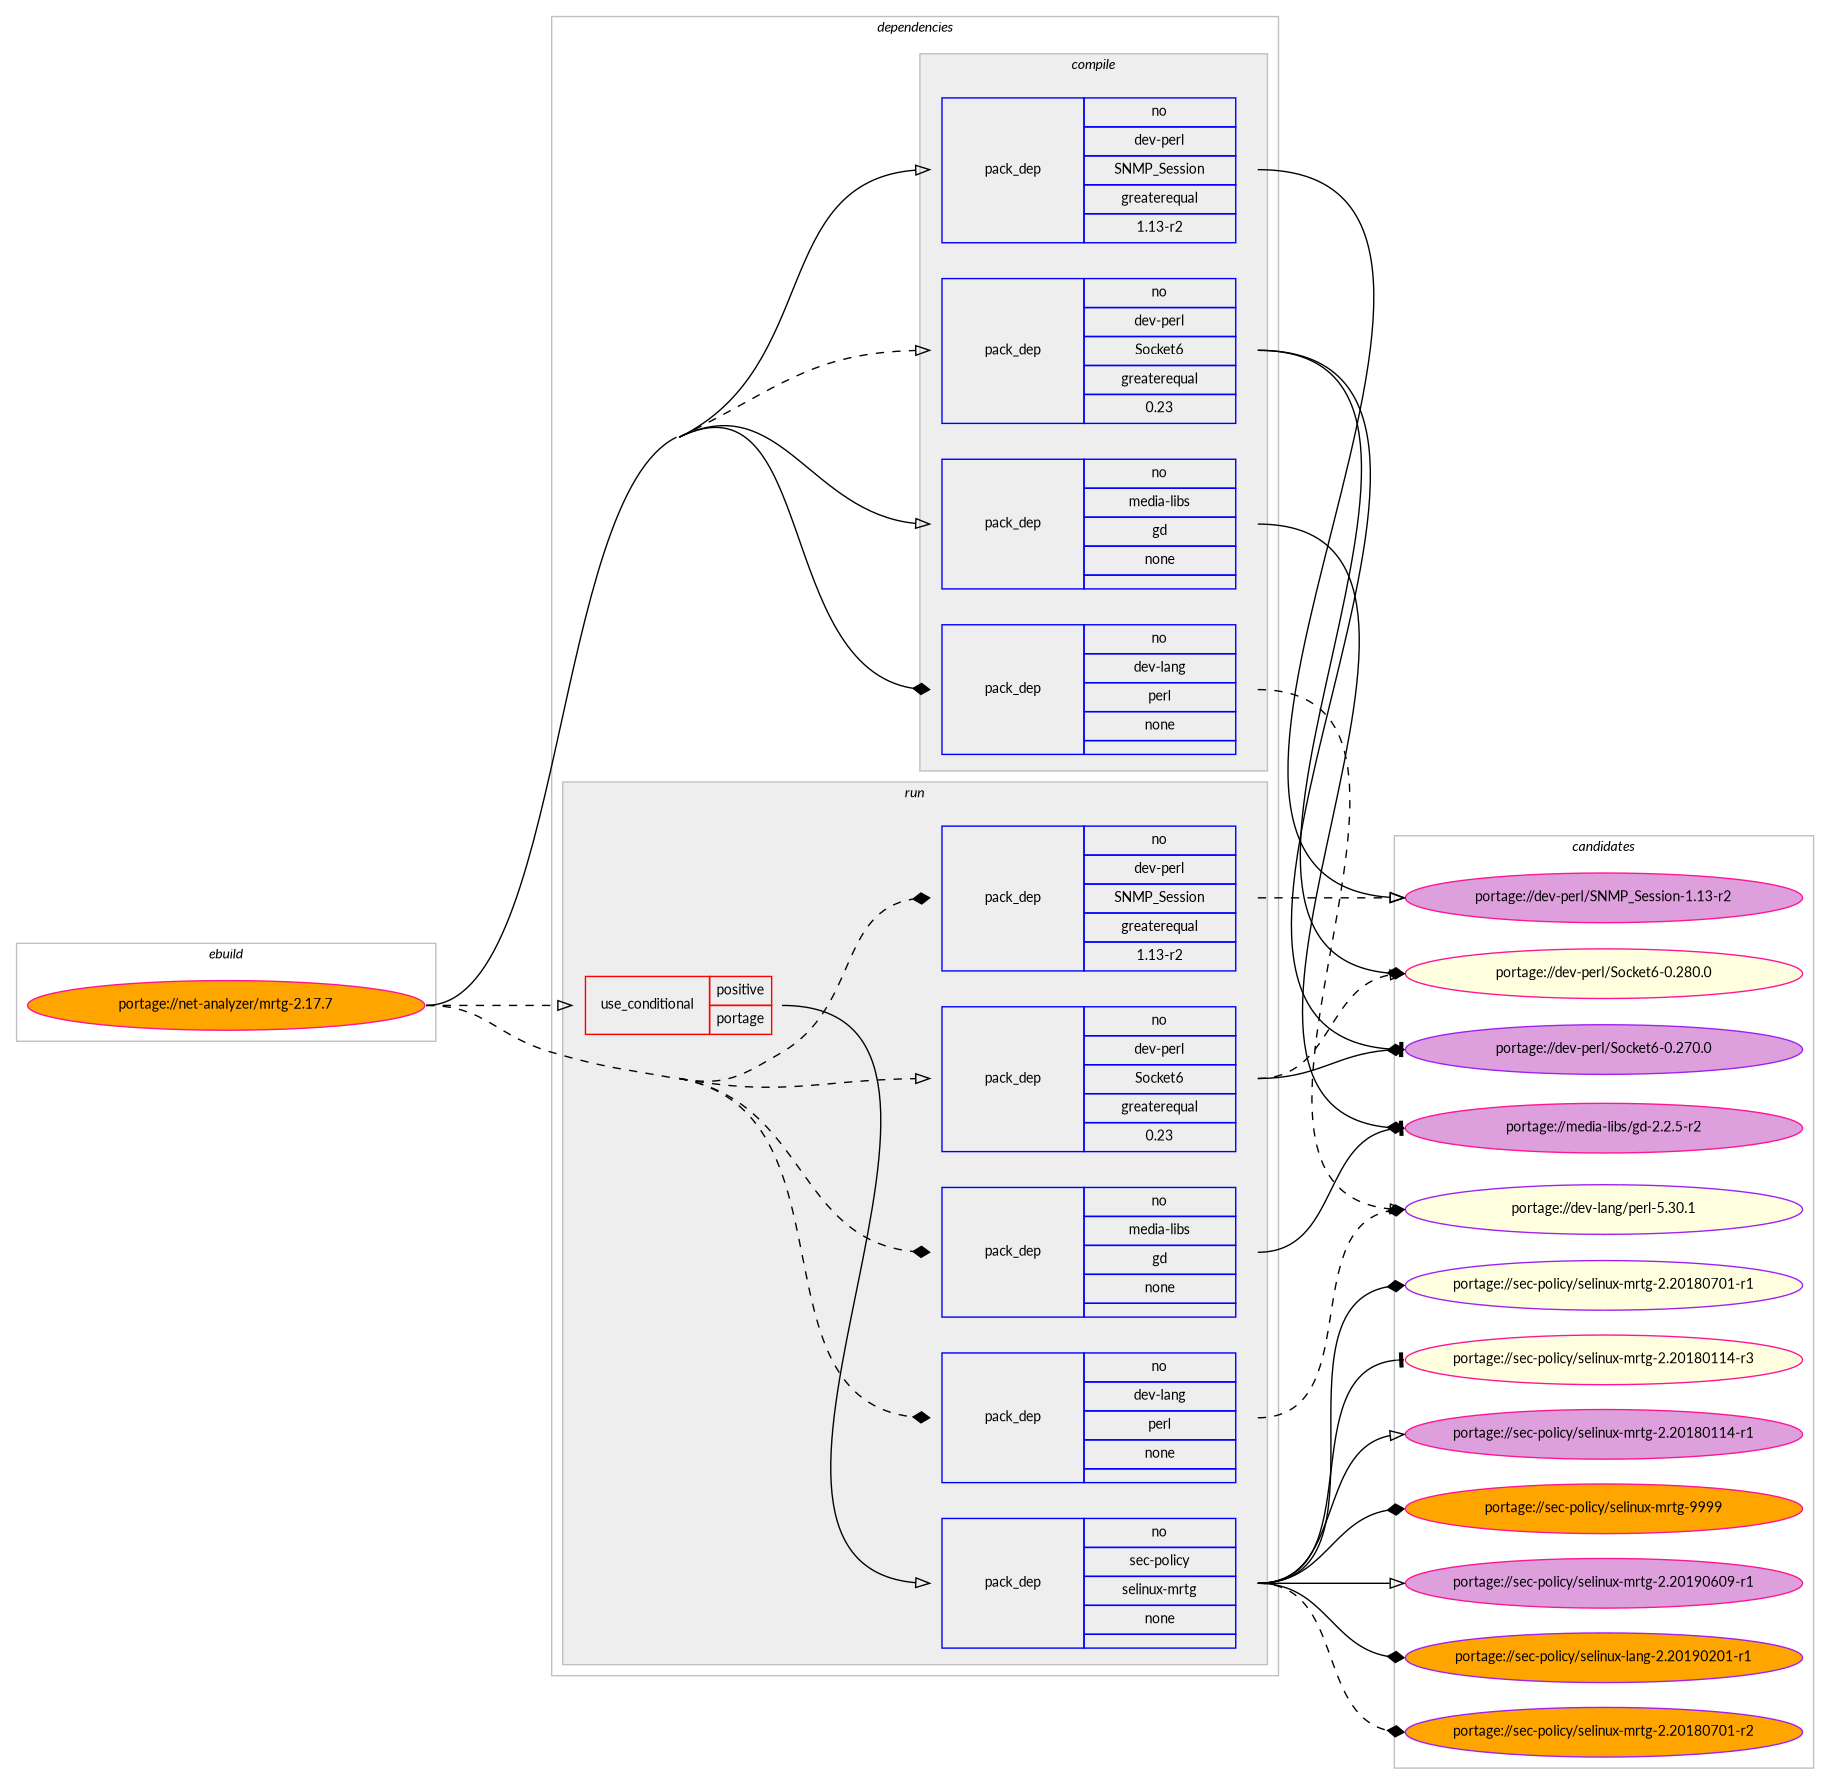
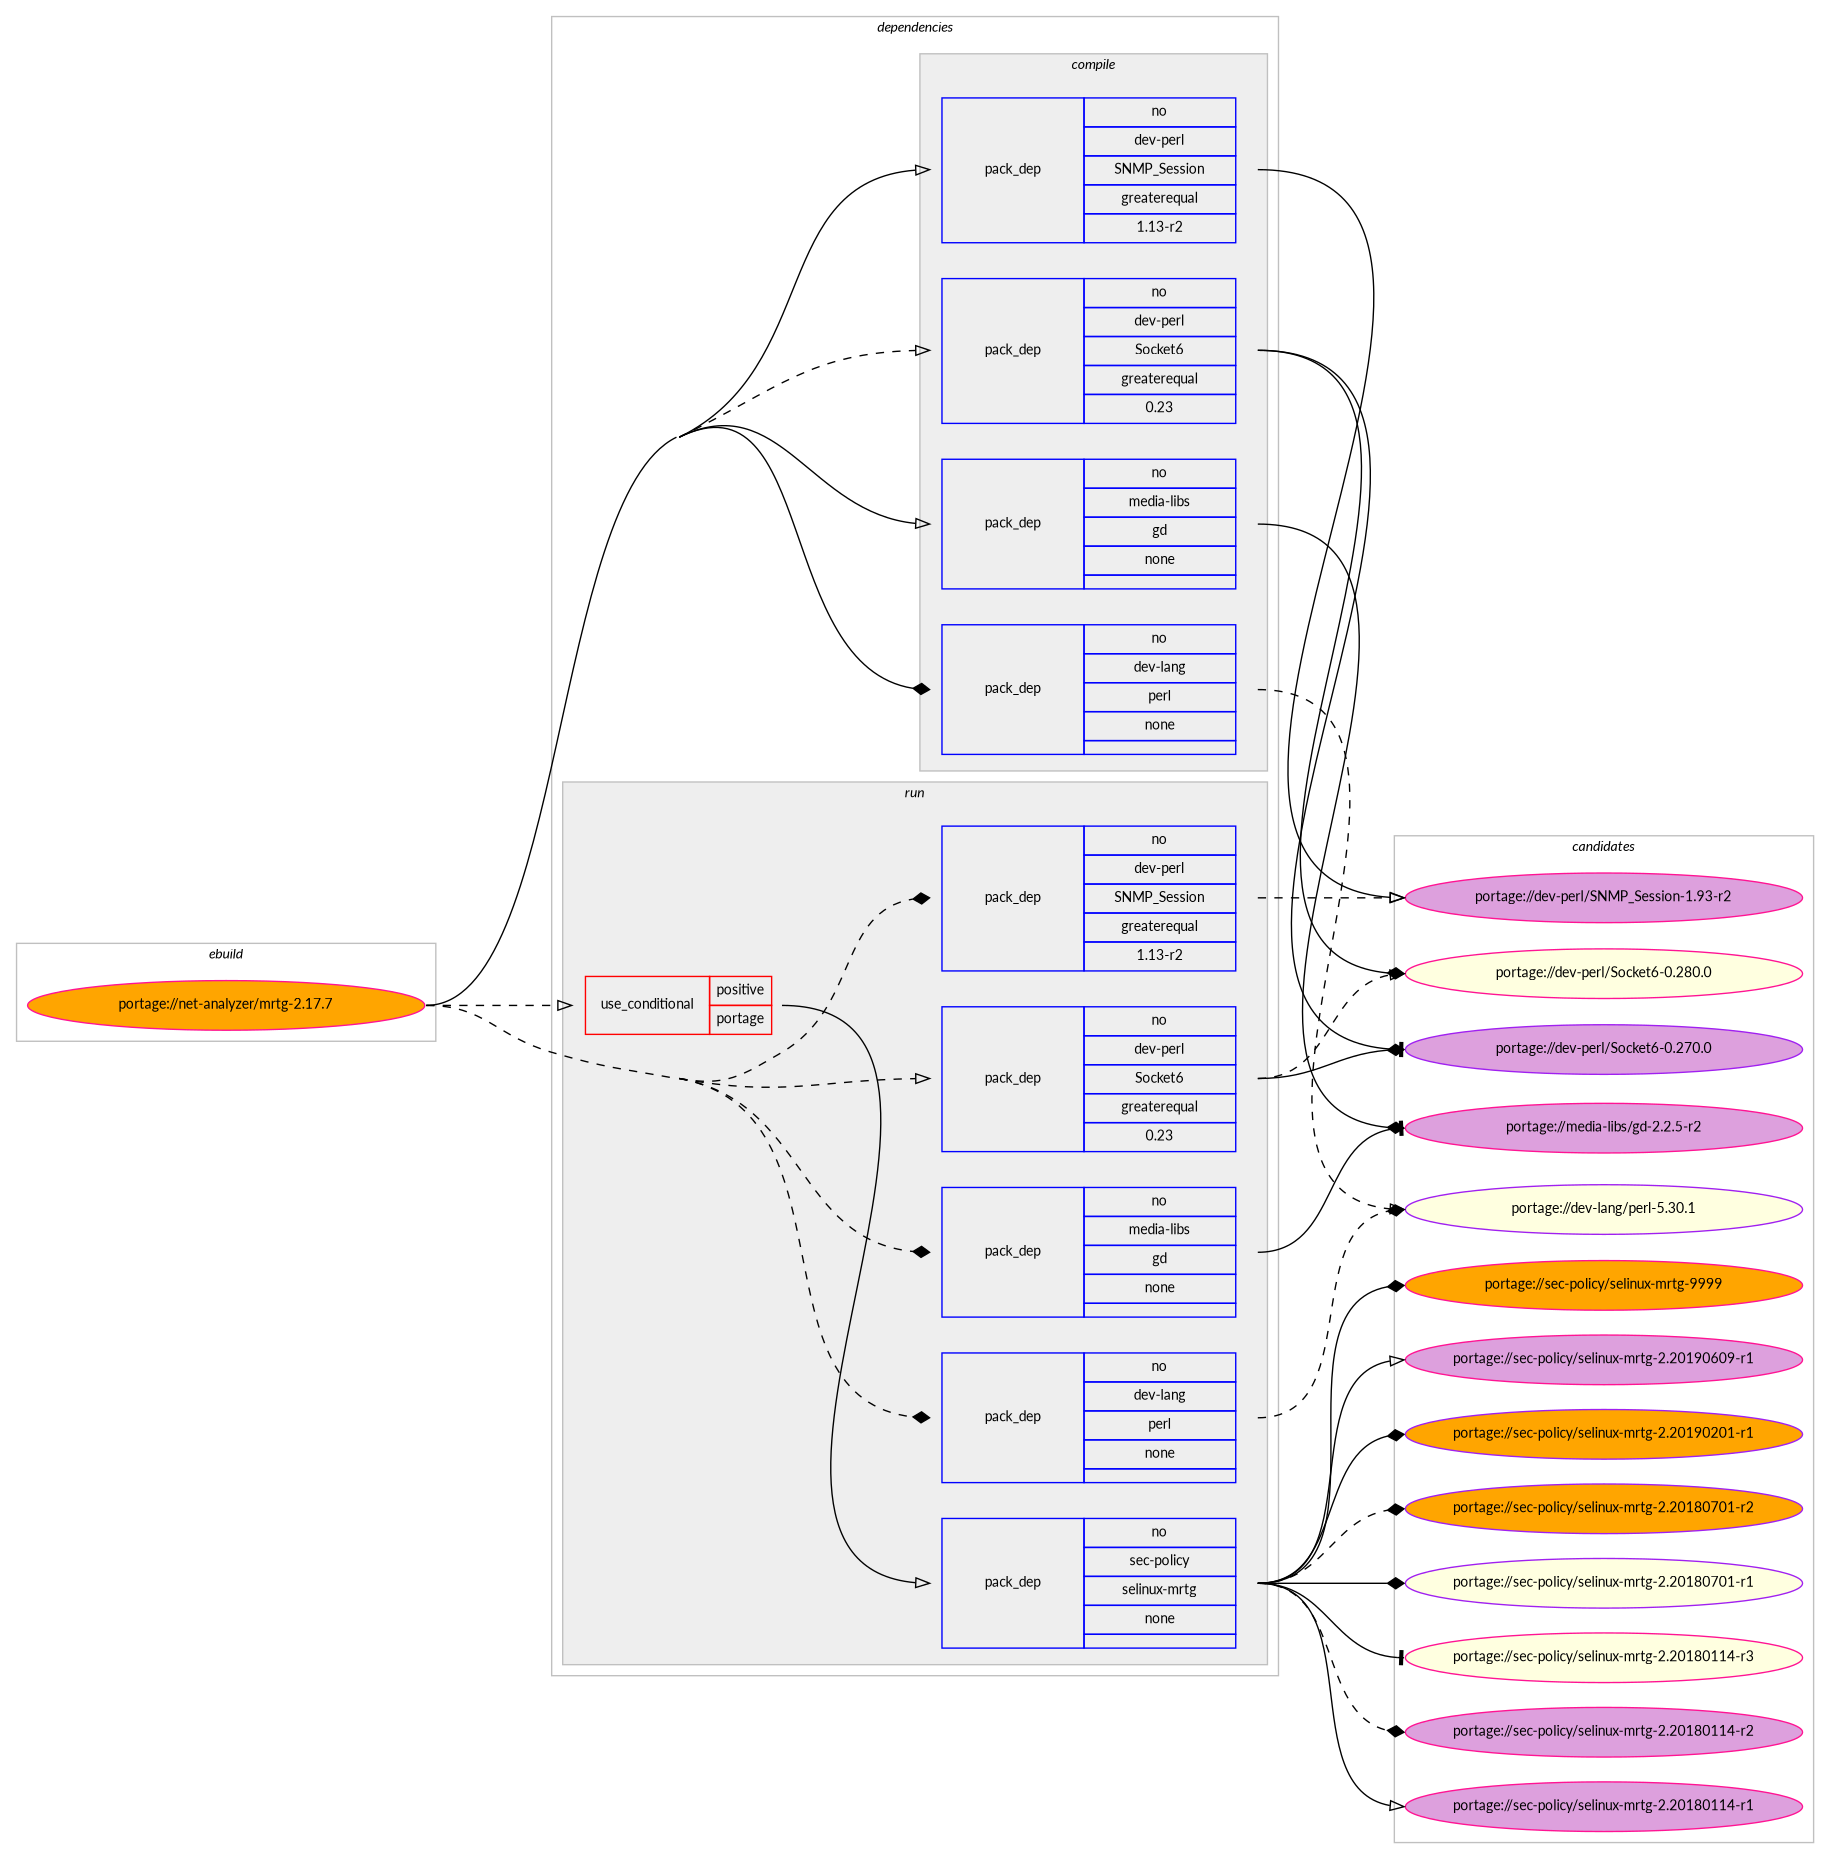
node "portage://dev-perl/SNMP_Session-1.13-r2": label "portage://dev-perl/SNMP_Session-1.13-r2" -> "portage://dev-perl/SNMP_Session-1.93-r2"
node "portage://sec-policy/selinux-lang-2.20190201-r1": label "portage://sec-policy/selinux-lang-2.20190201-r1" -> "portage://sec-policy/selinux-mrtg-2.20190201-r1"
node "portage://sec-policy/selinux-mrtg-2.20180114-r2": added
